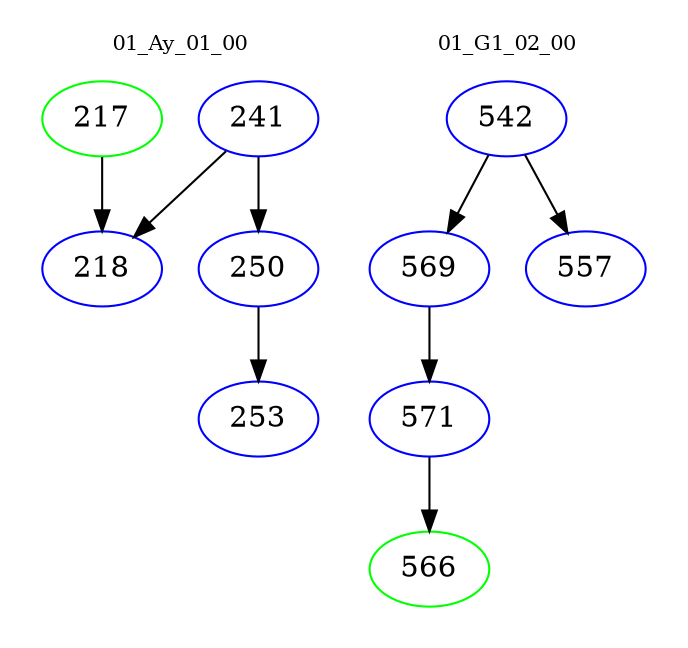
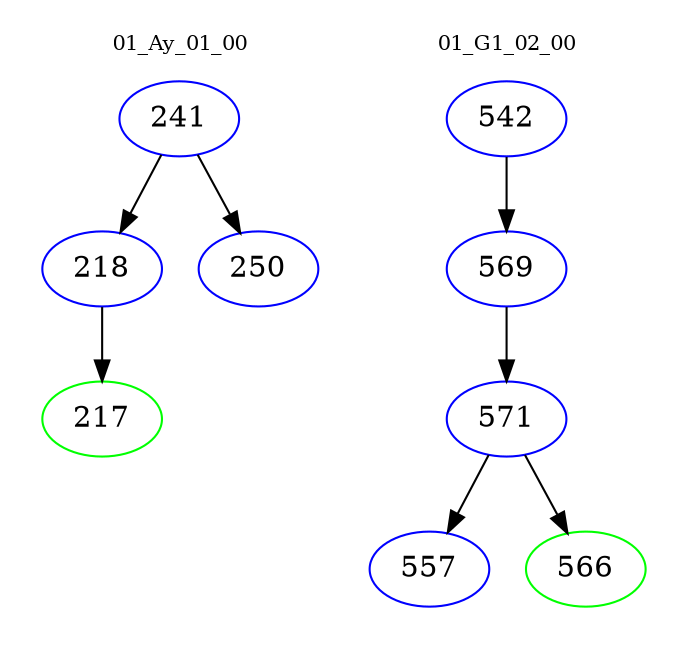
edge "217" -> "218": reversed
edge "542" -> "557": now "571" -> "557"
node "253": removed
